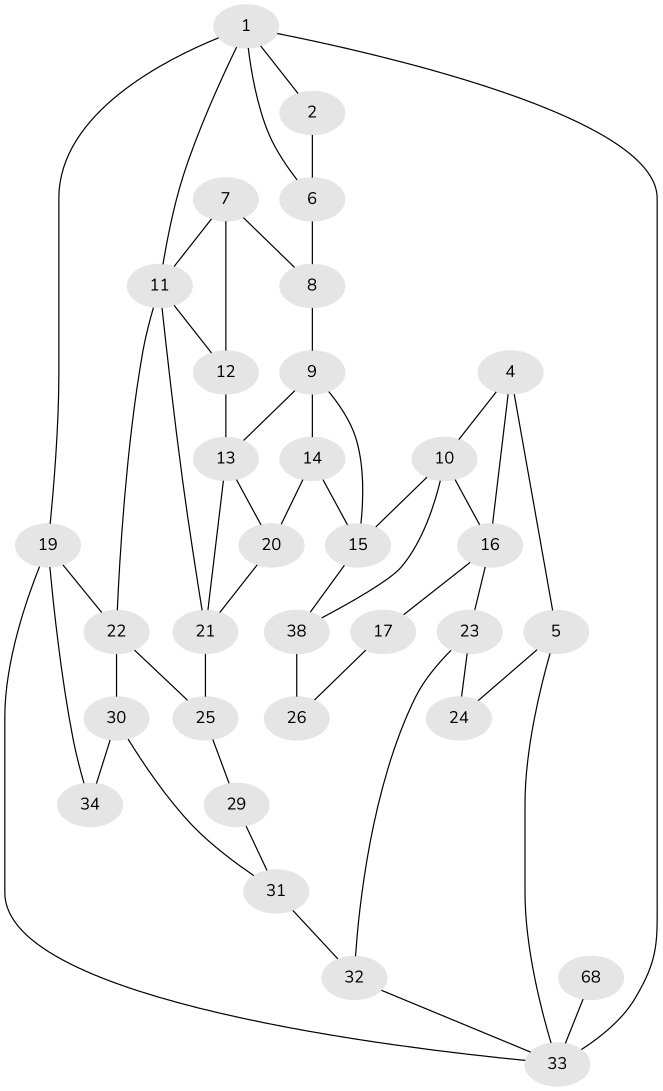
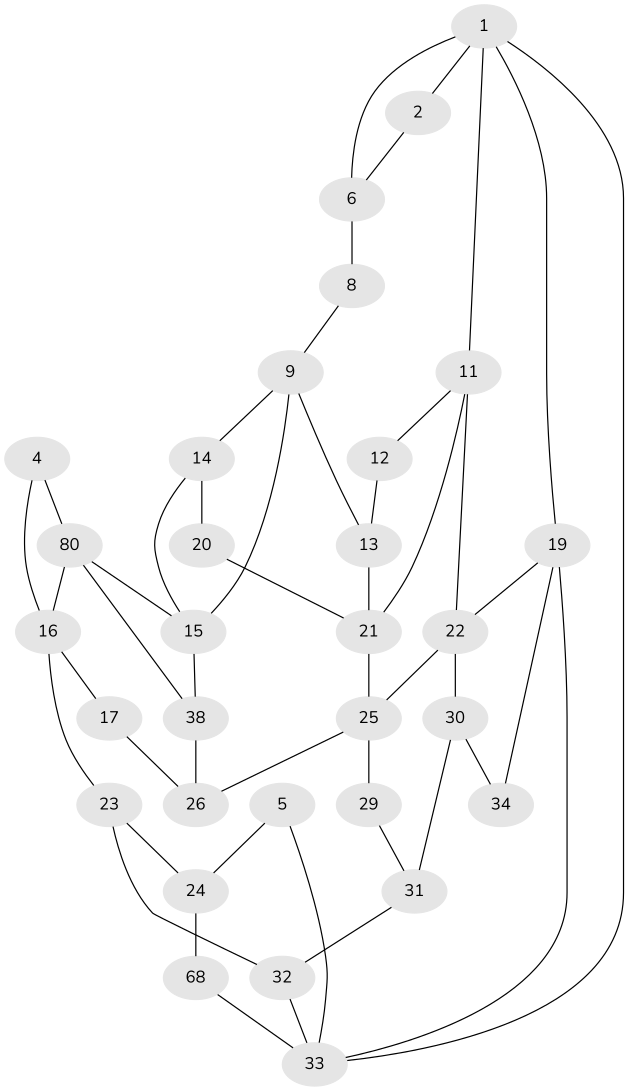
node "7": removed
node "10": label "10" -> "80"
edge "13" -- "20": removed
edge "4" -- "5": removed
edge "25" -- "26": added
edge "24" -- "68": added
